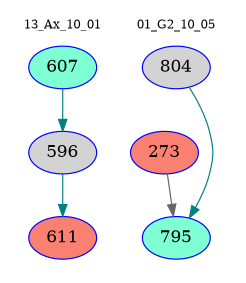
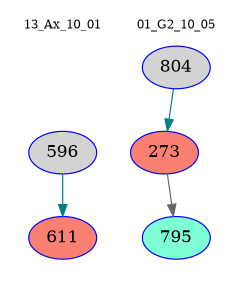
node "607": removed
edge "804" -> "795": now "804" -> "273"
